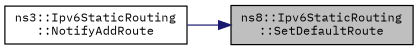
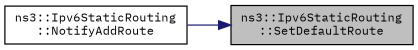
node "ns8::Ipv6StaticRouting ::SetDefaultRoute": label "ns8::Ipv6StaticRouting ::SetDefaultRoute" -> "ns3::Ipv6StaticRouting ::SetDefaultRoute"
